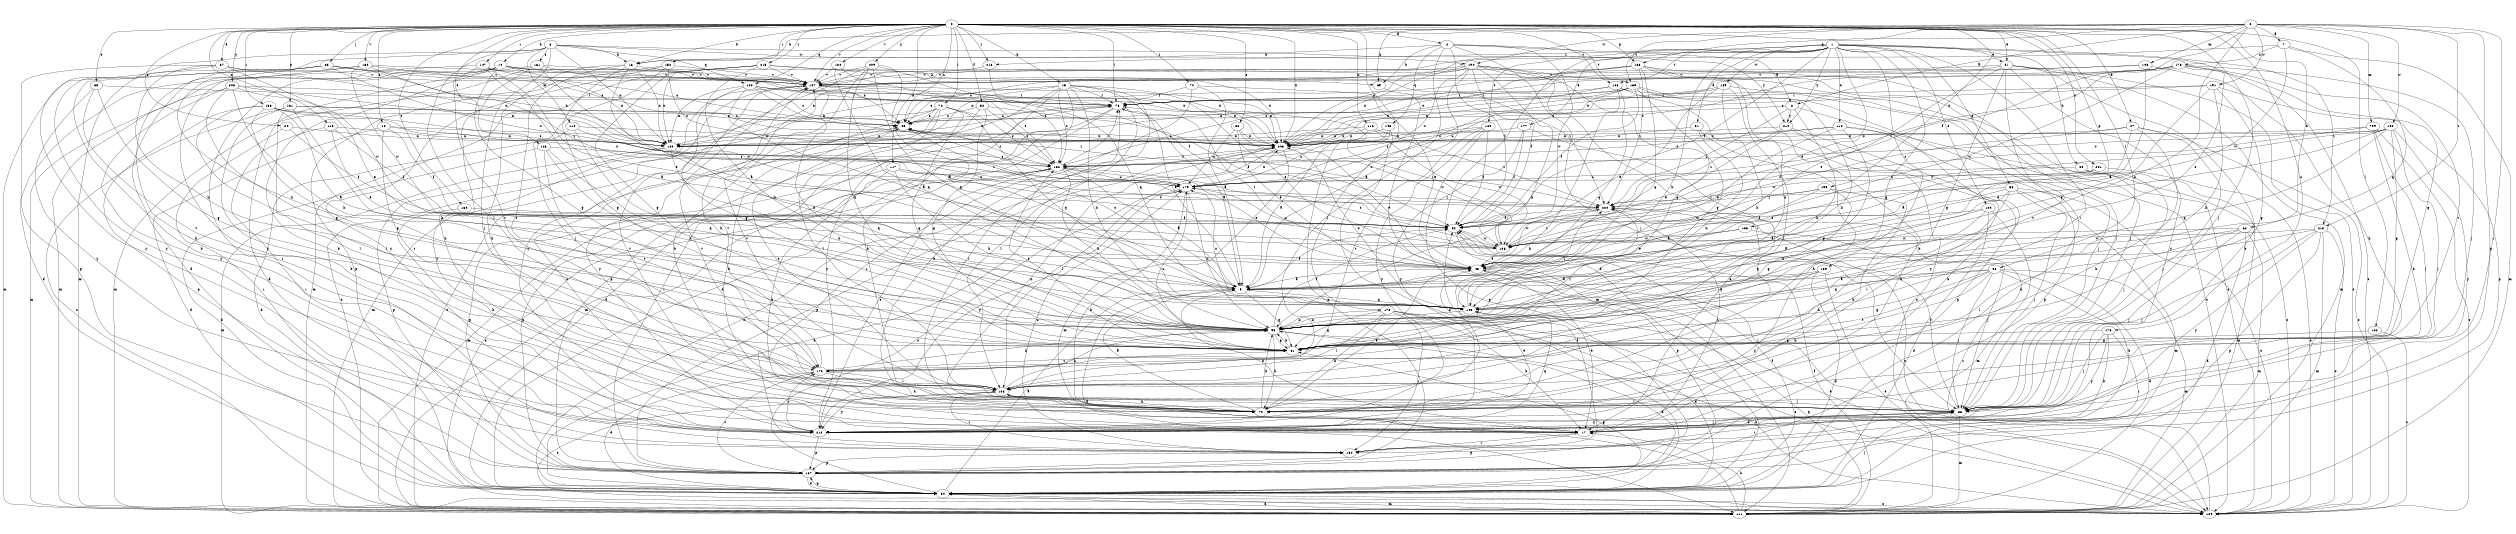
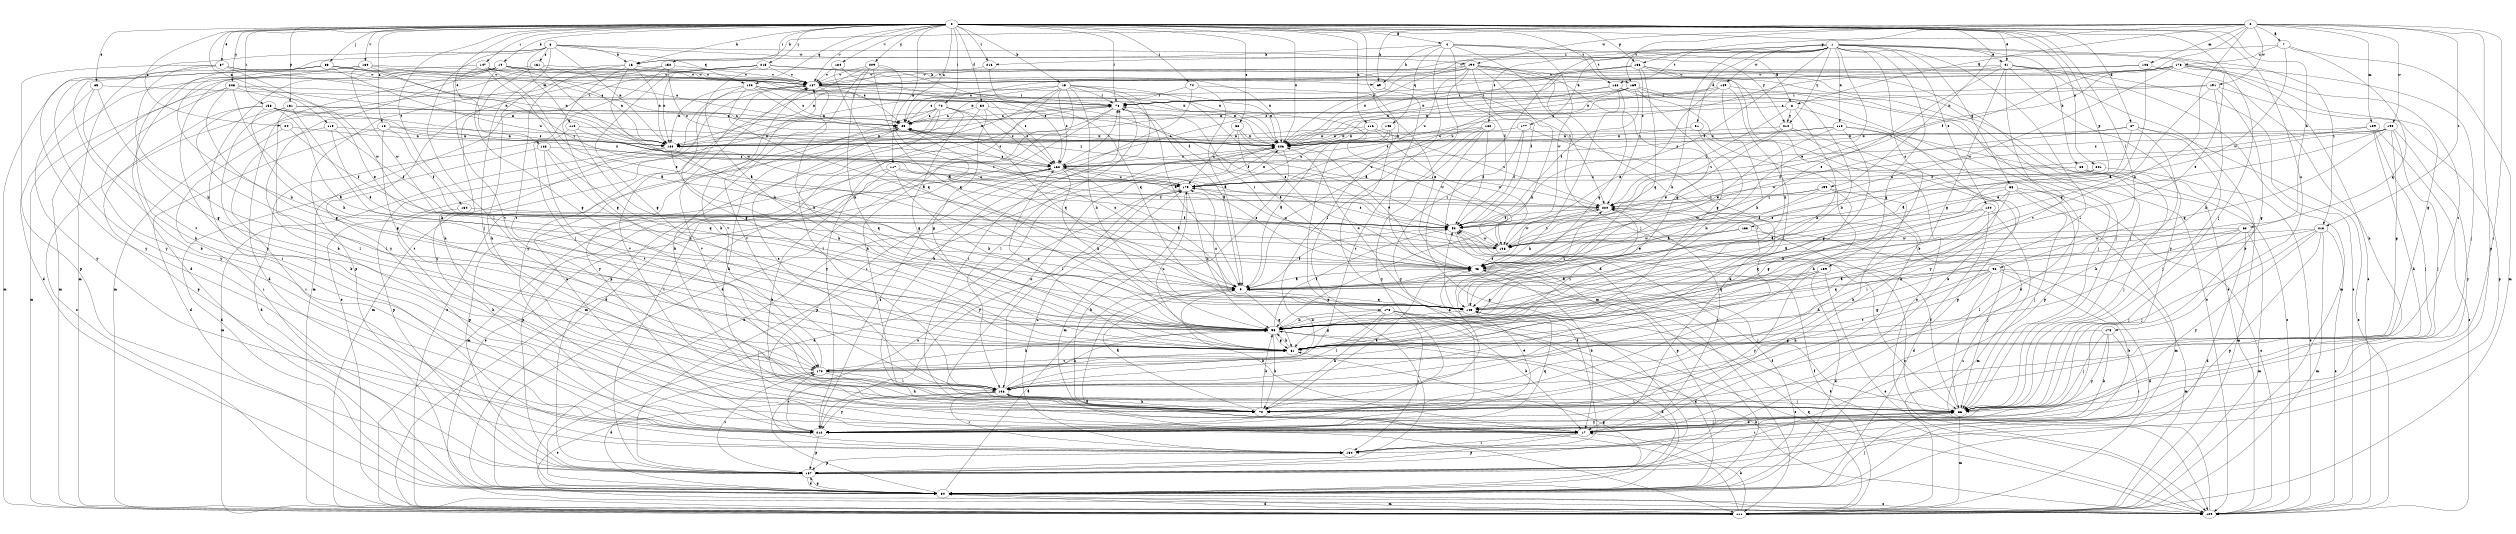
node "709": label "709" -> "109"
node "102": removed
